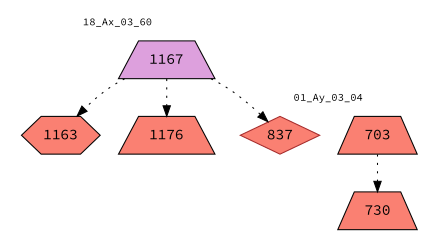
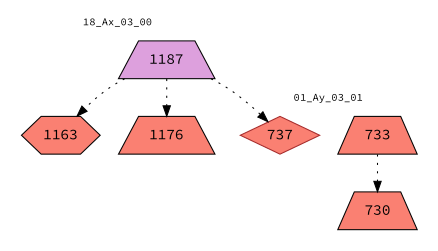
cluster "18_Ax_03_60": label "18_Ax_03_60" -> "18_Ax_03_00"
node "1167": label "1167" -> "1187"
cluster "01_Ay_03_04": label "01_Ay_03_04" -> "01_Ay_03_01"
node "837": label "837" -> "737"
node "703": label "703" -> "733"
